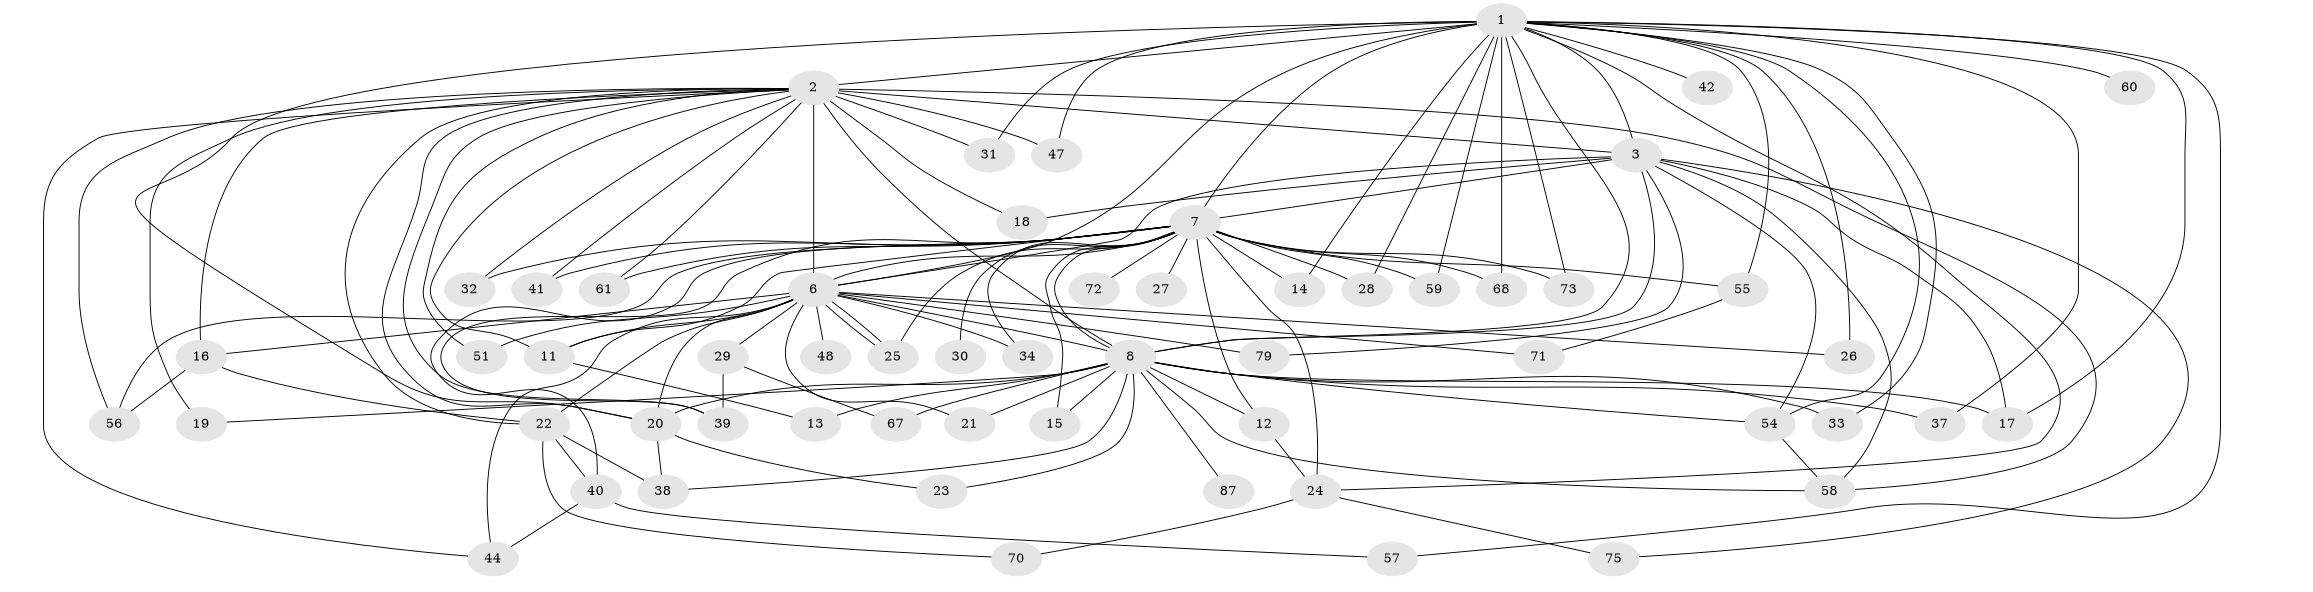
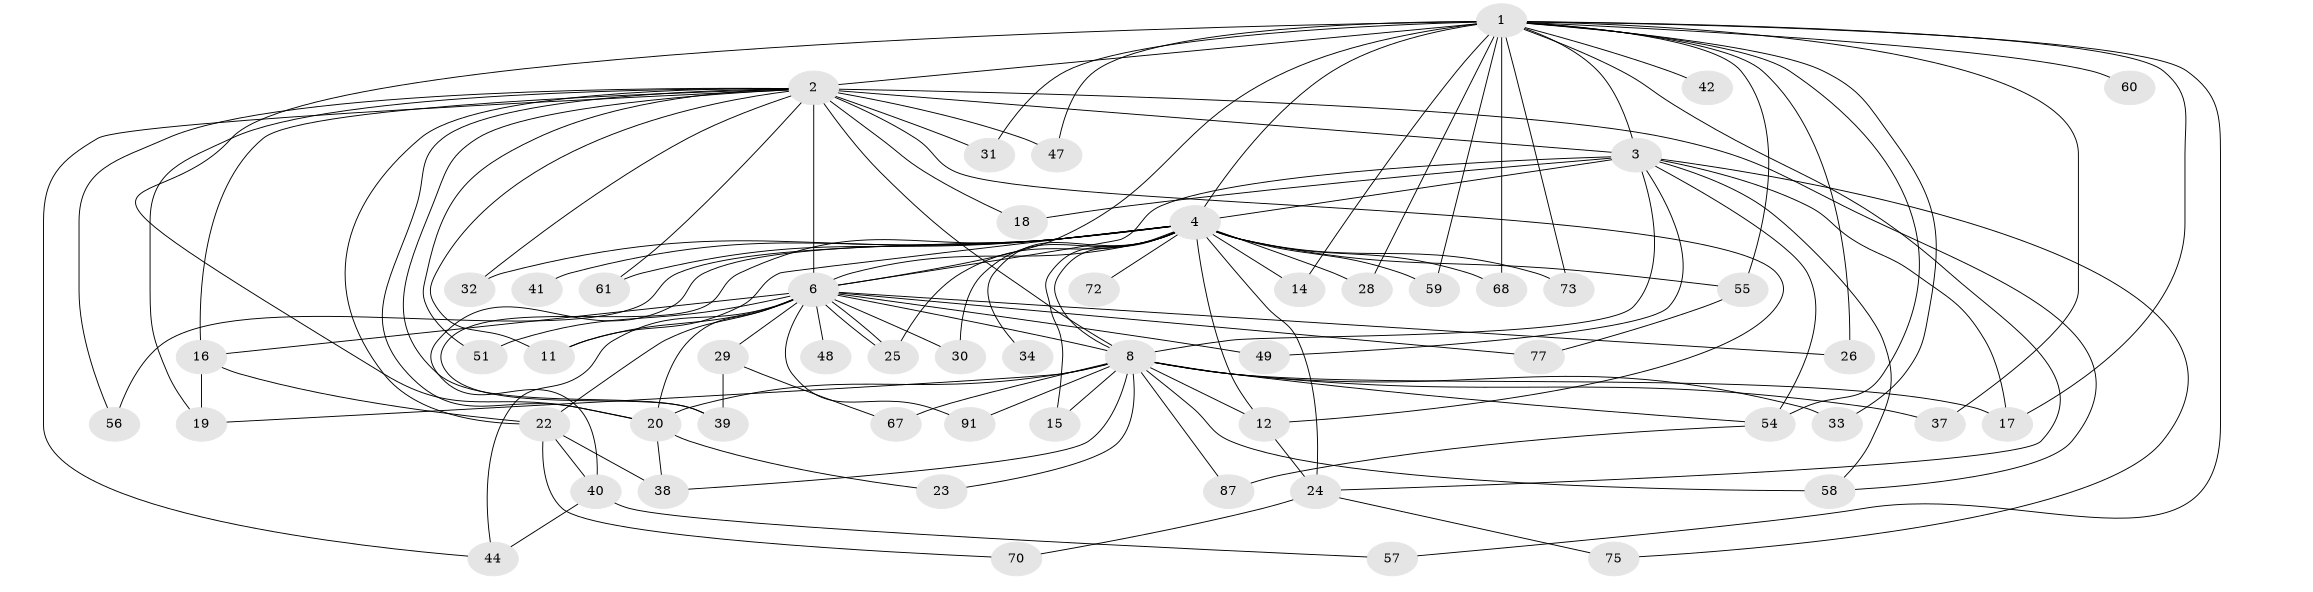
edge "2" -- "41": now "2" -- "12"
node "7": label "7" -> "4"
node "27": removed
edge "1" -- "8": removed
edge "6" -- "34": now "6" -- "30"
node "79": label "79" -> "49"
node "71": label "71" -> "77"
edge "16" -- "56": now "16" -- "19"
node "13": removed
node "21": label "21" -> "91"
edge "54" -- "58": now "54" -- "87"
